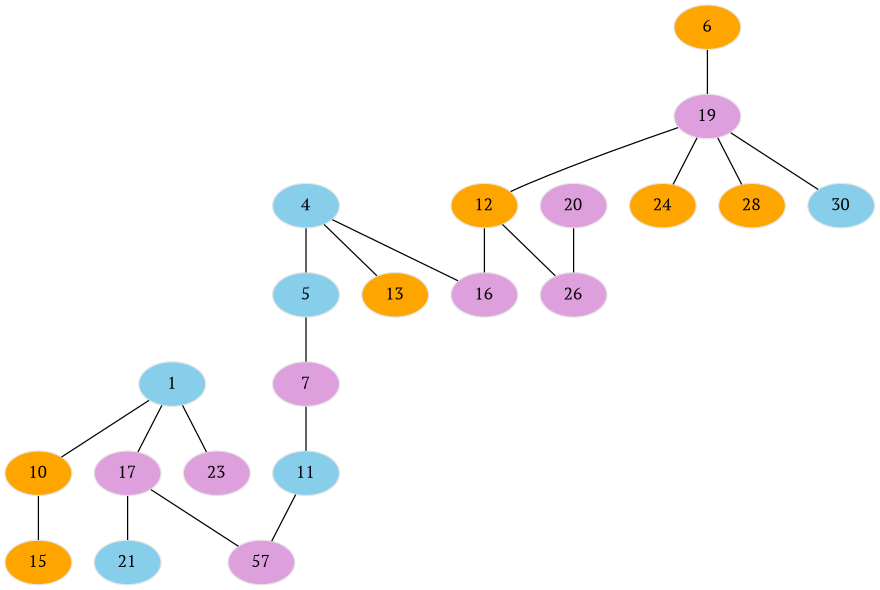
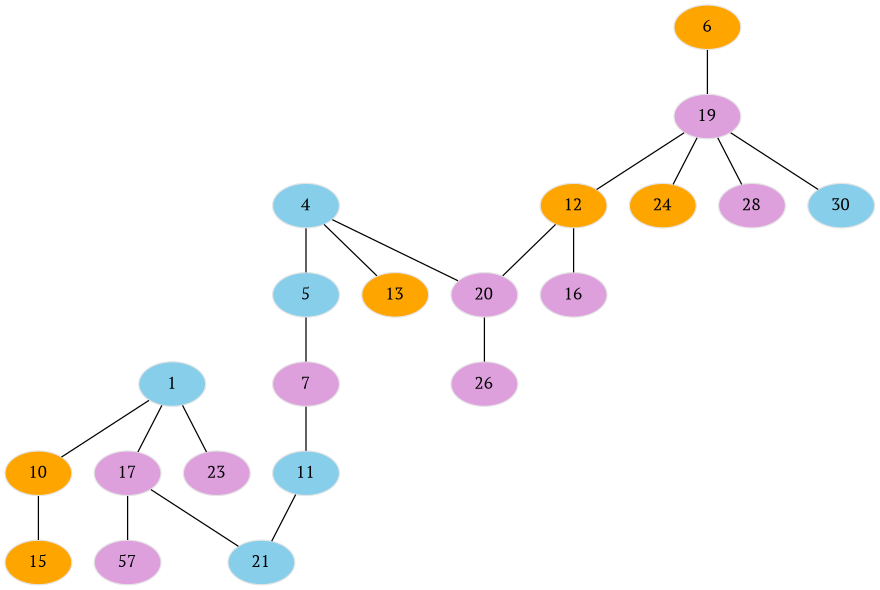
node "28": fillcolor orange -> plum
edge "4" -- "16": now "4" -- "20"
edge "12" -- "26": now "12" -- "20"
edge "11" -- "57": now "11" -- "21"
